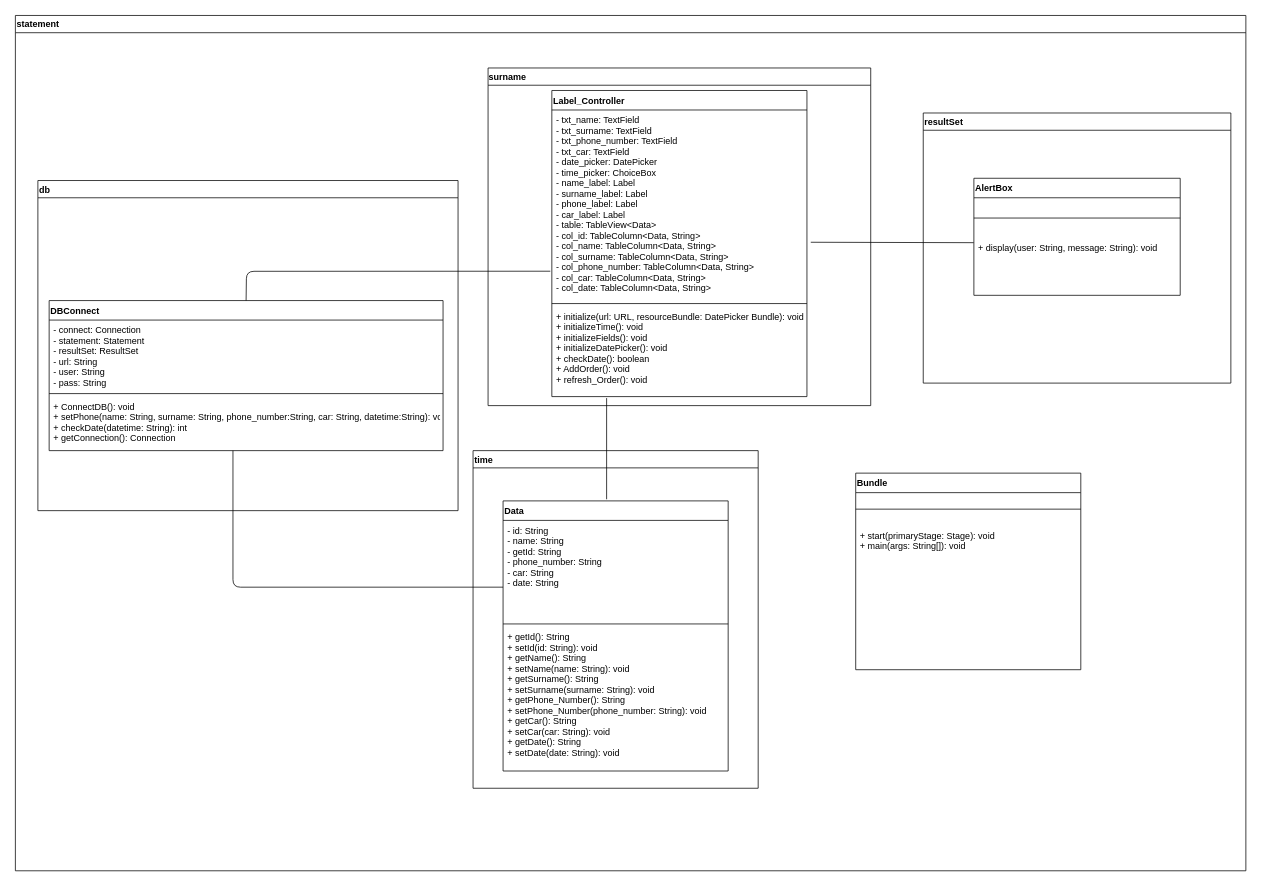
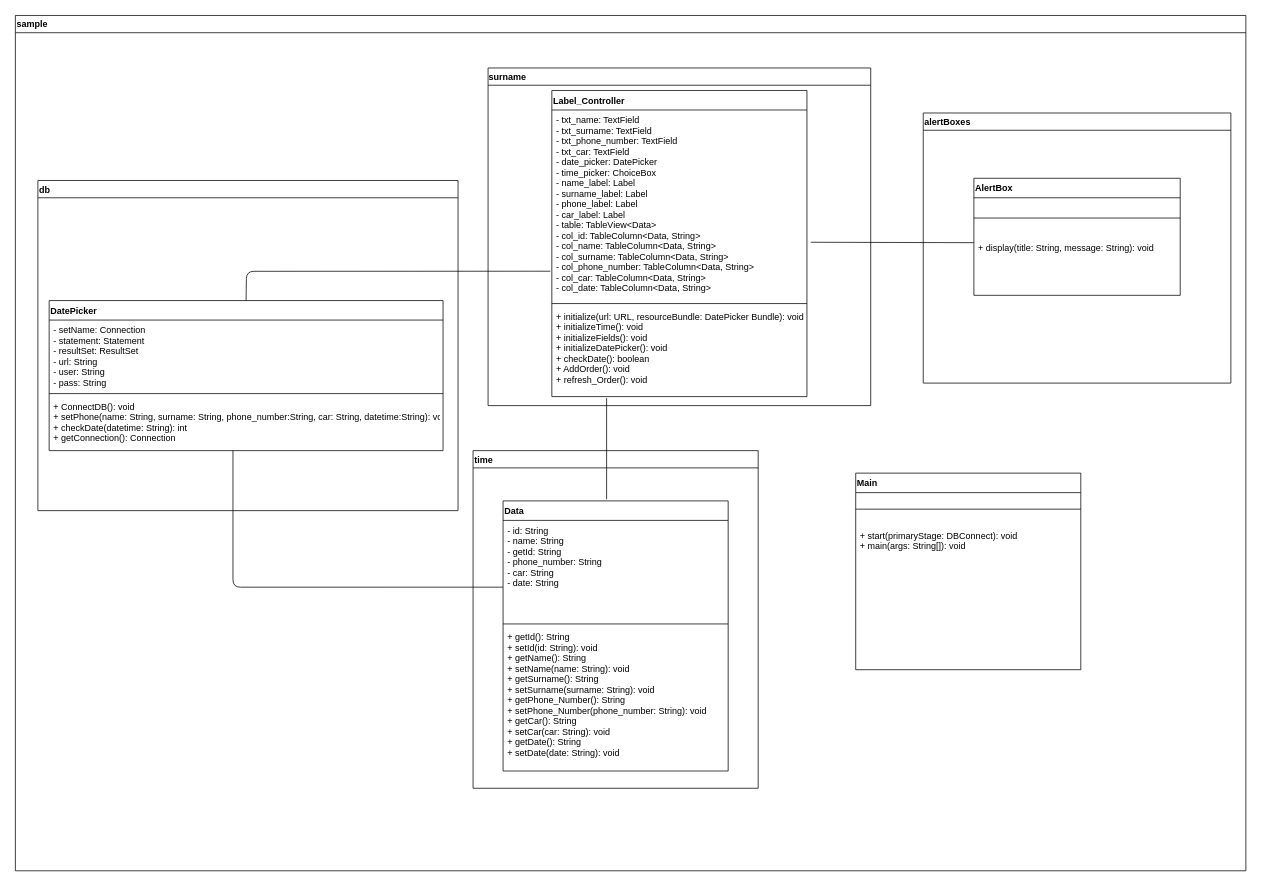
node "statement": label "statement" -> "sample"
node "resultSet": label "resultSet" -> "alertBoxes"
node "+ display(user: String, message: String): void": label "+ display(user: String, message: String): void" -> "+ display(title: String, message: String): void"
node "DBConnect": label "DBConnect" -> "DatePicker"
node "- connect: Connection - statement: Statement - resultSet: ResultSet - url: String - user: String - pass: String": label "- connect: Connection - statement: Statement - resultSet: ResultSet - url: String - user: String - pass: String" -> "- setName: Connection - statement: Statement - resultSet: ResultSet - url: String - user: String - pass: String"
node "Bundle": label "Bundle" -> "Main"
node "+ start(primaryStage: Stage): void + main(args: String[]): void": label "+ start(primaryStage: Stage): void + main(args: String[]): void" -> "+ start(primaryStage: DBConnect): void + main(args: String[]): void"
